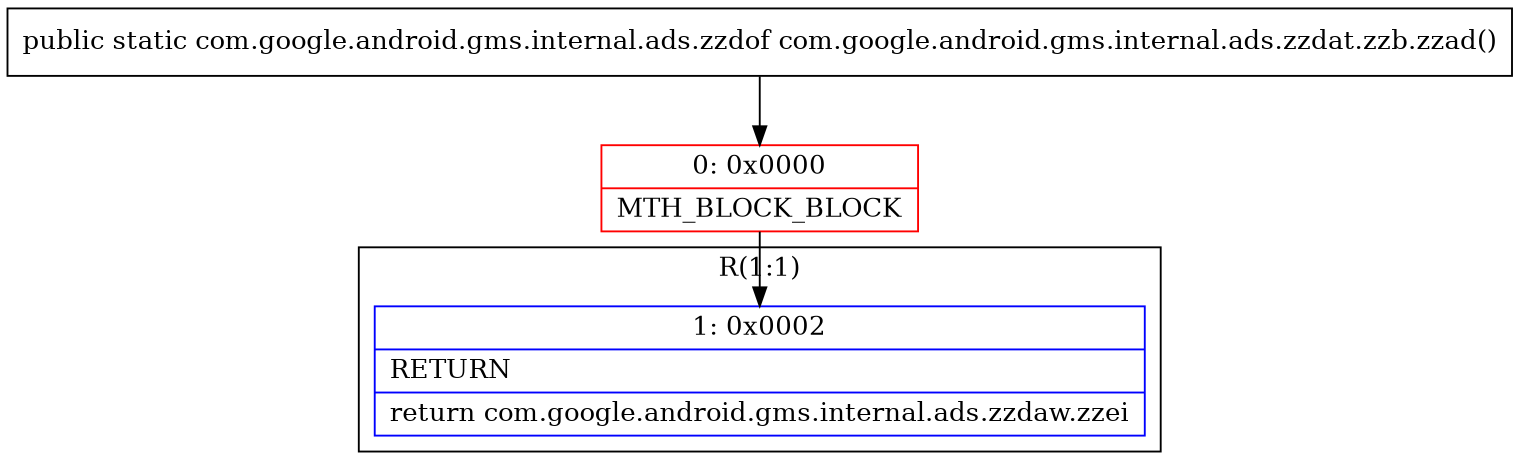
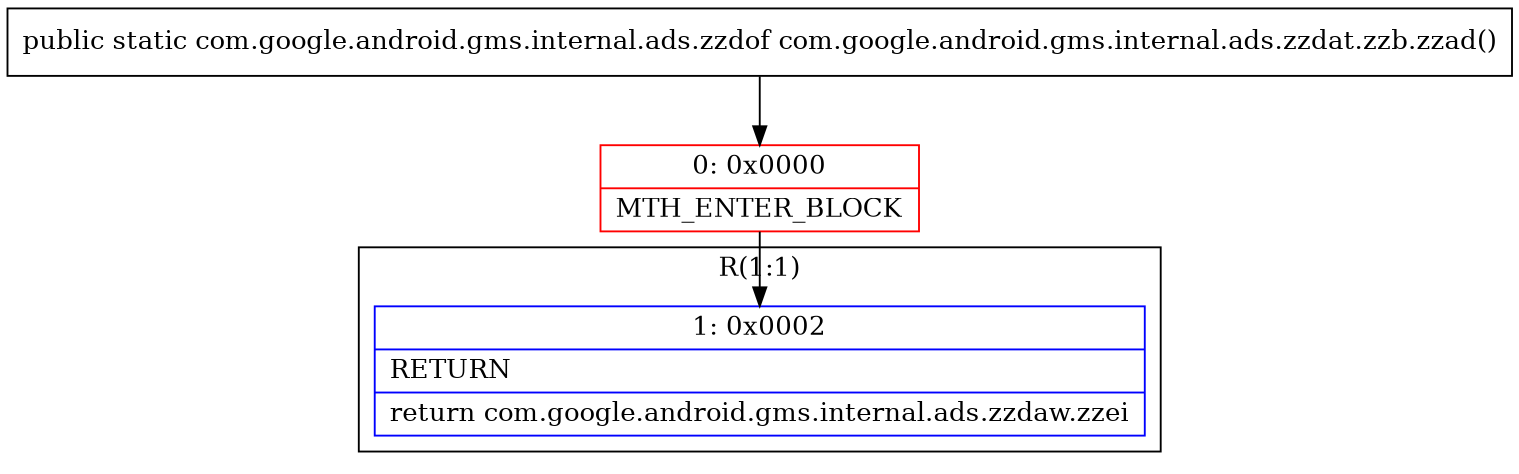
node "0: 0x0000": text "MTH_BLOCK_BLOCK" -> "MTH_ENTER_BLOCK"
